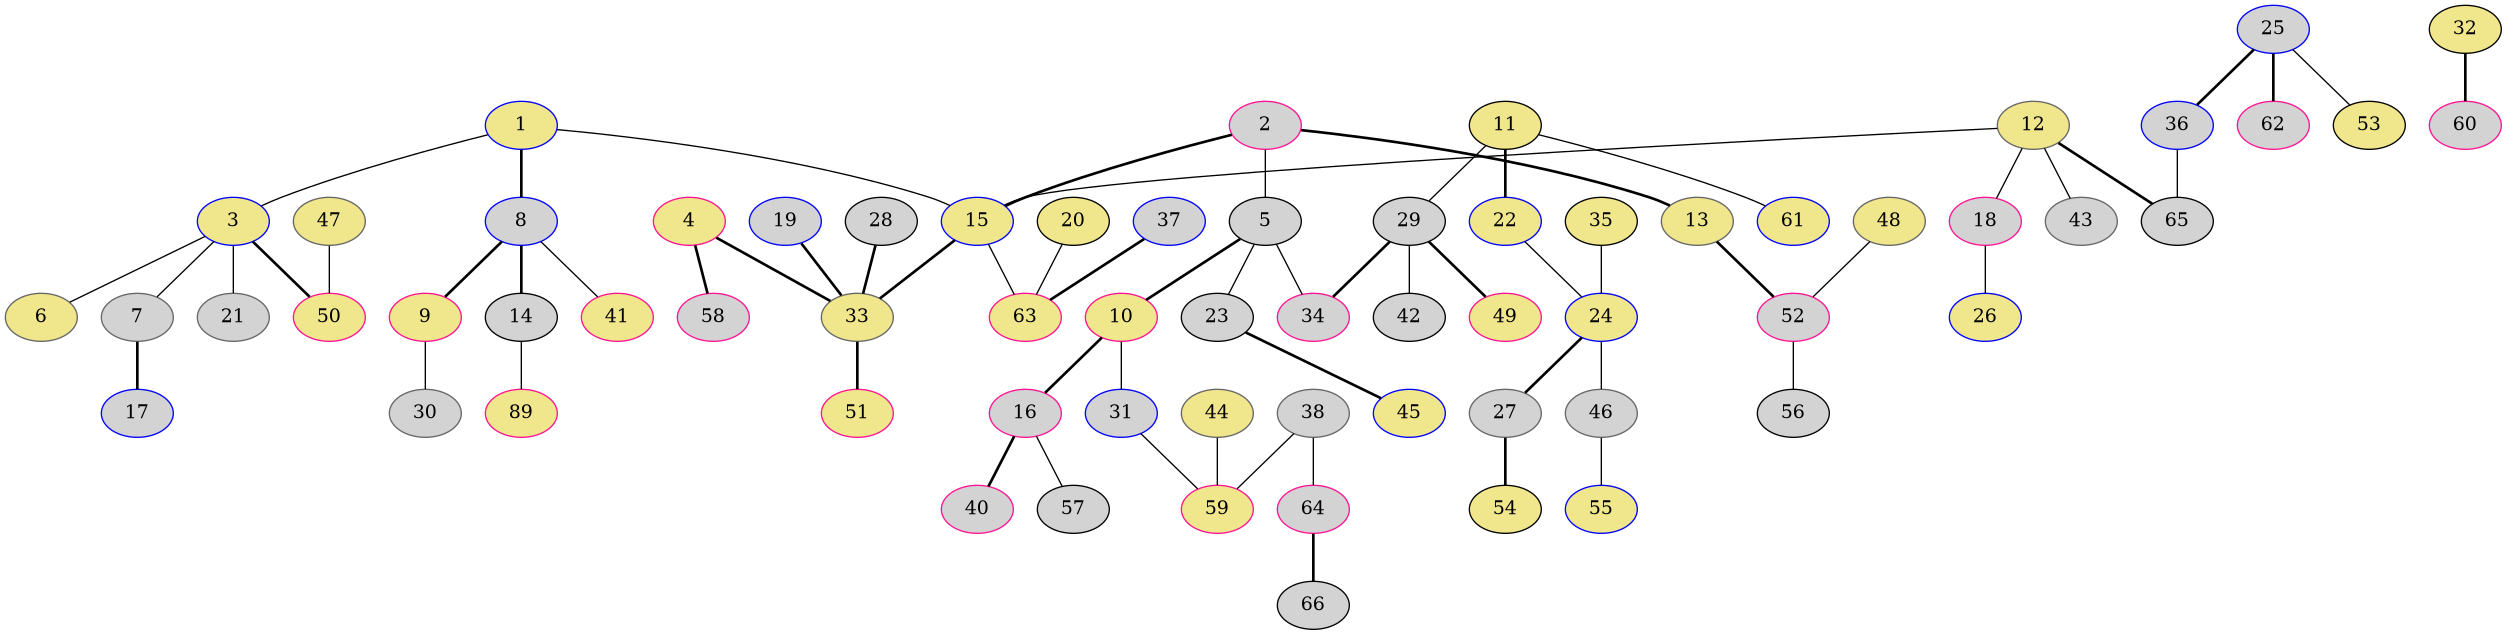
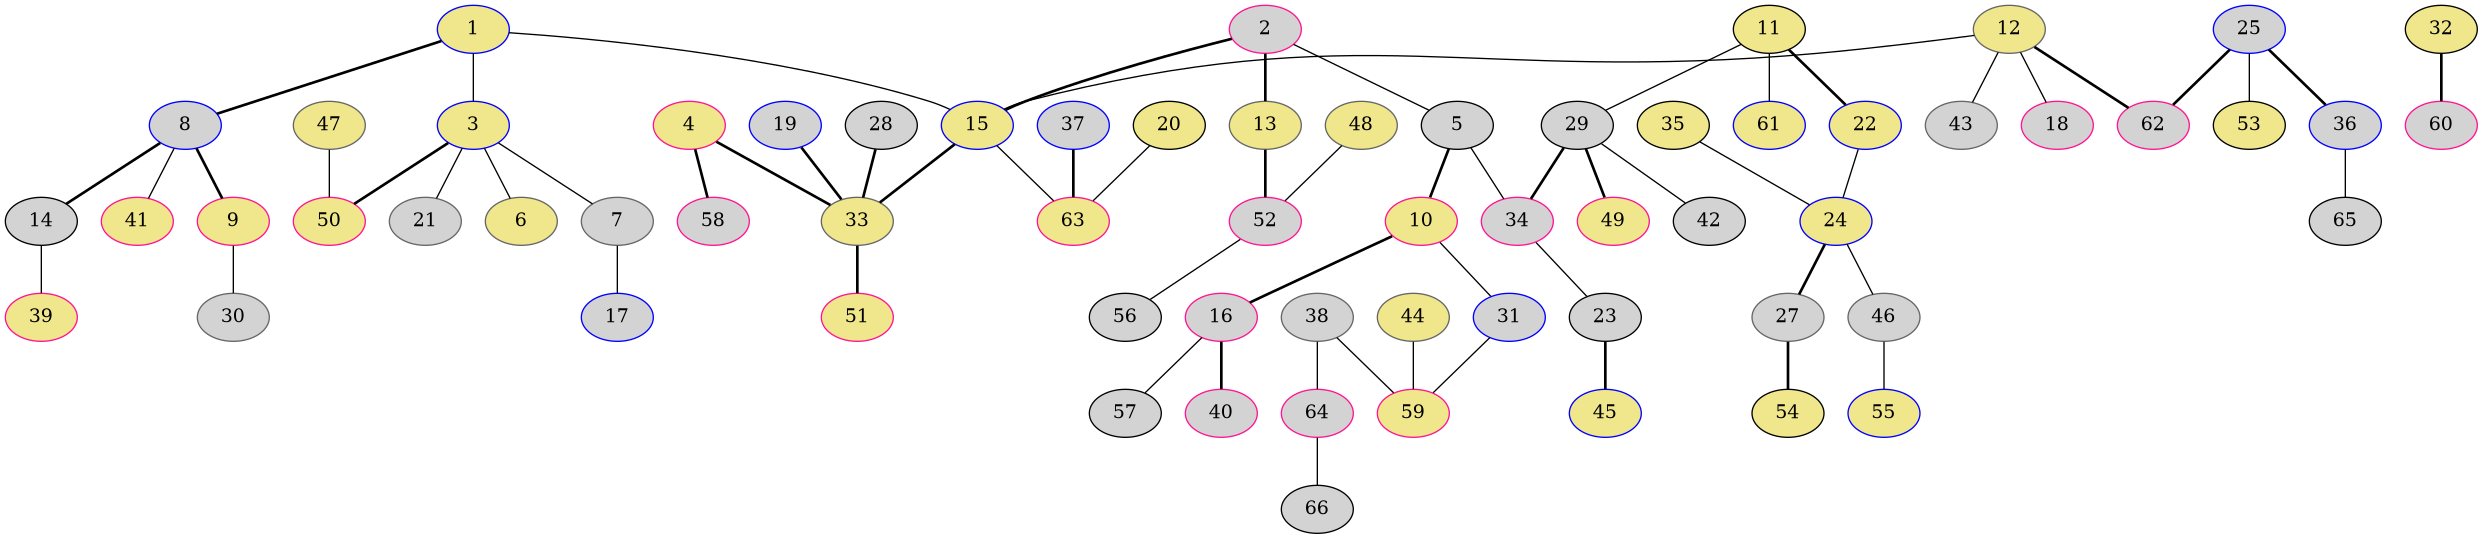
edge "12" -- "65": now "12" -- "62"
edge "5" -- "23": now "34" -- "23"
node "26": removed
edge "7" -- "17": style bold -> solid
node "89": label "89" -> "39"
edge "64" -- "66": style bold -> solid
